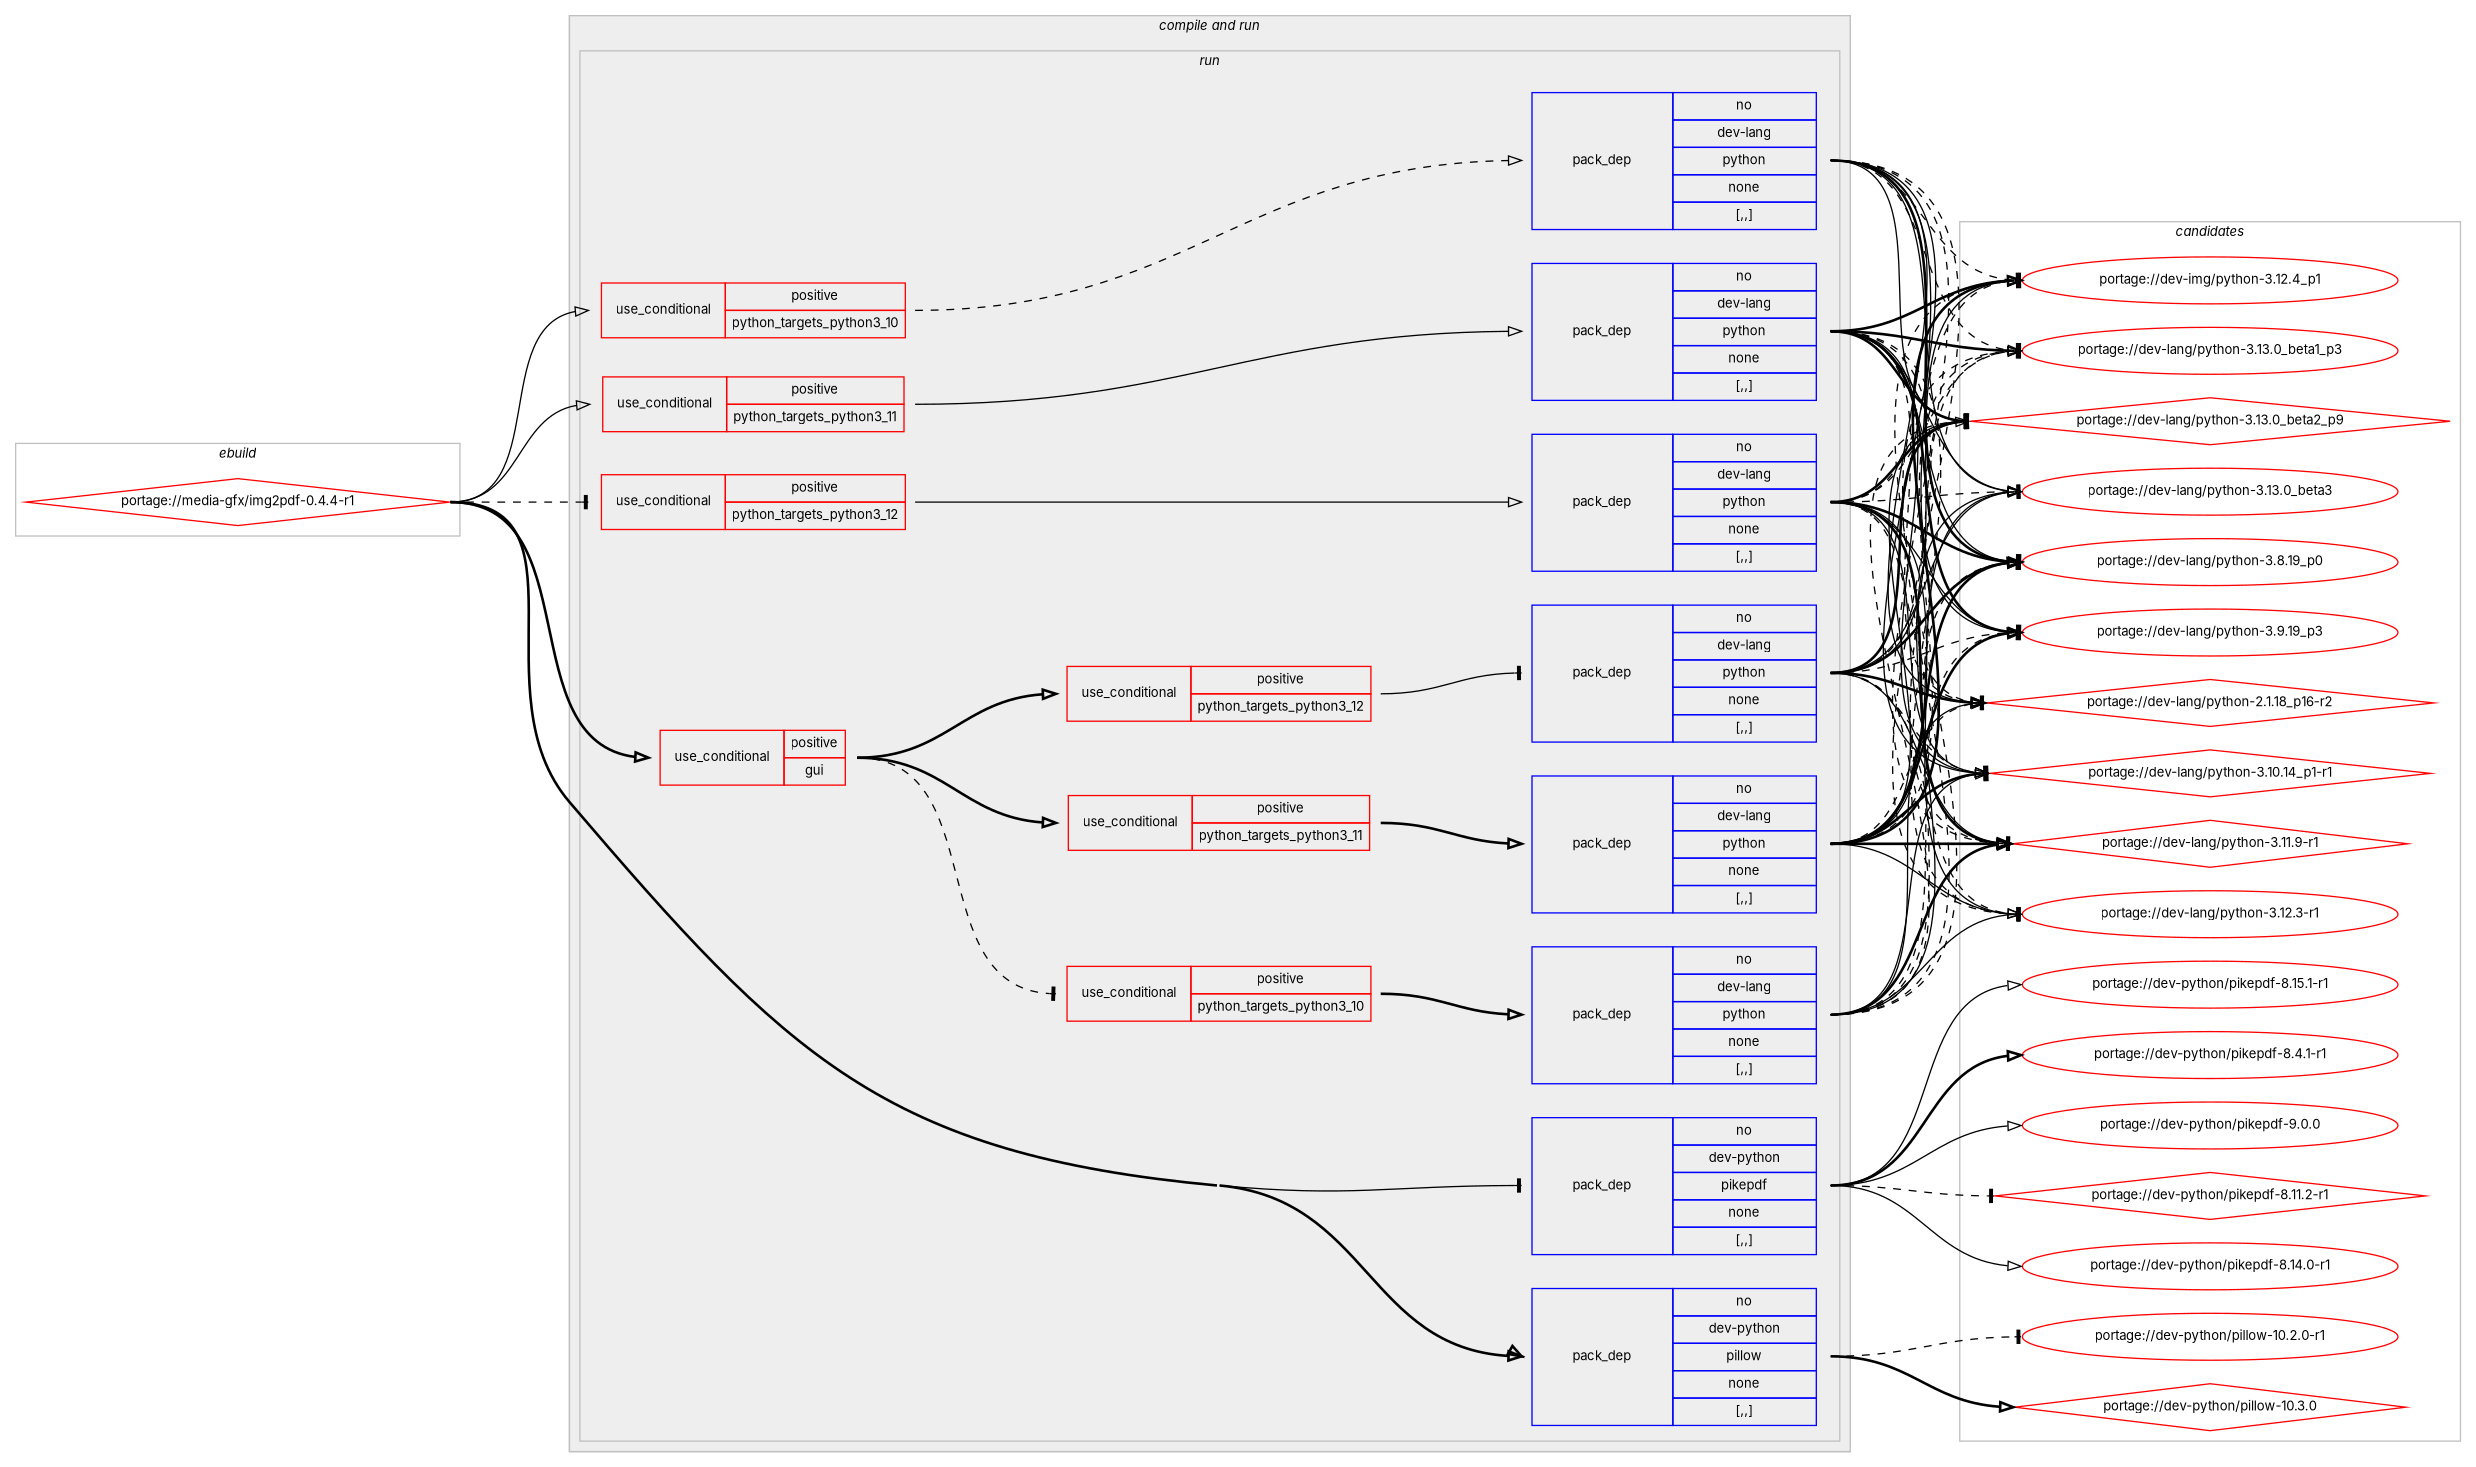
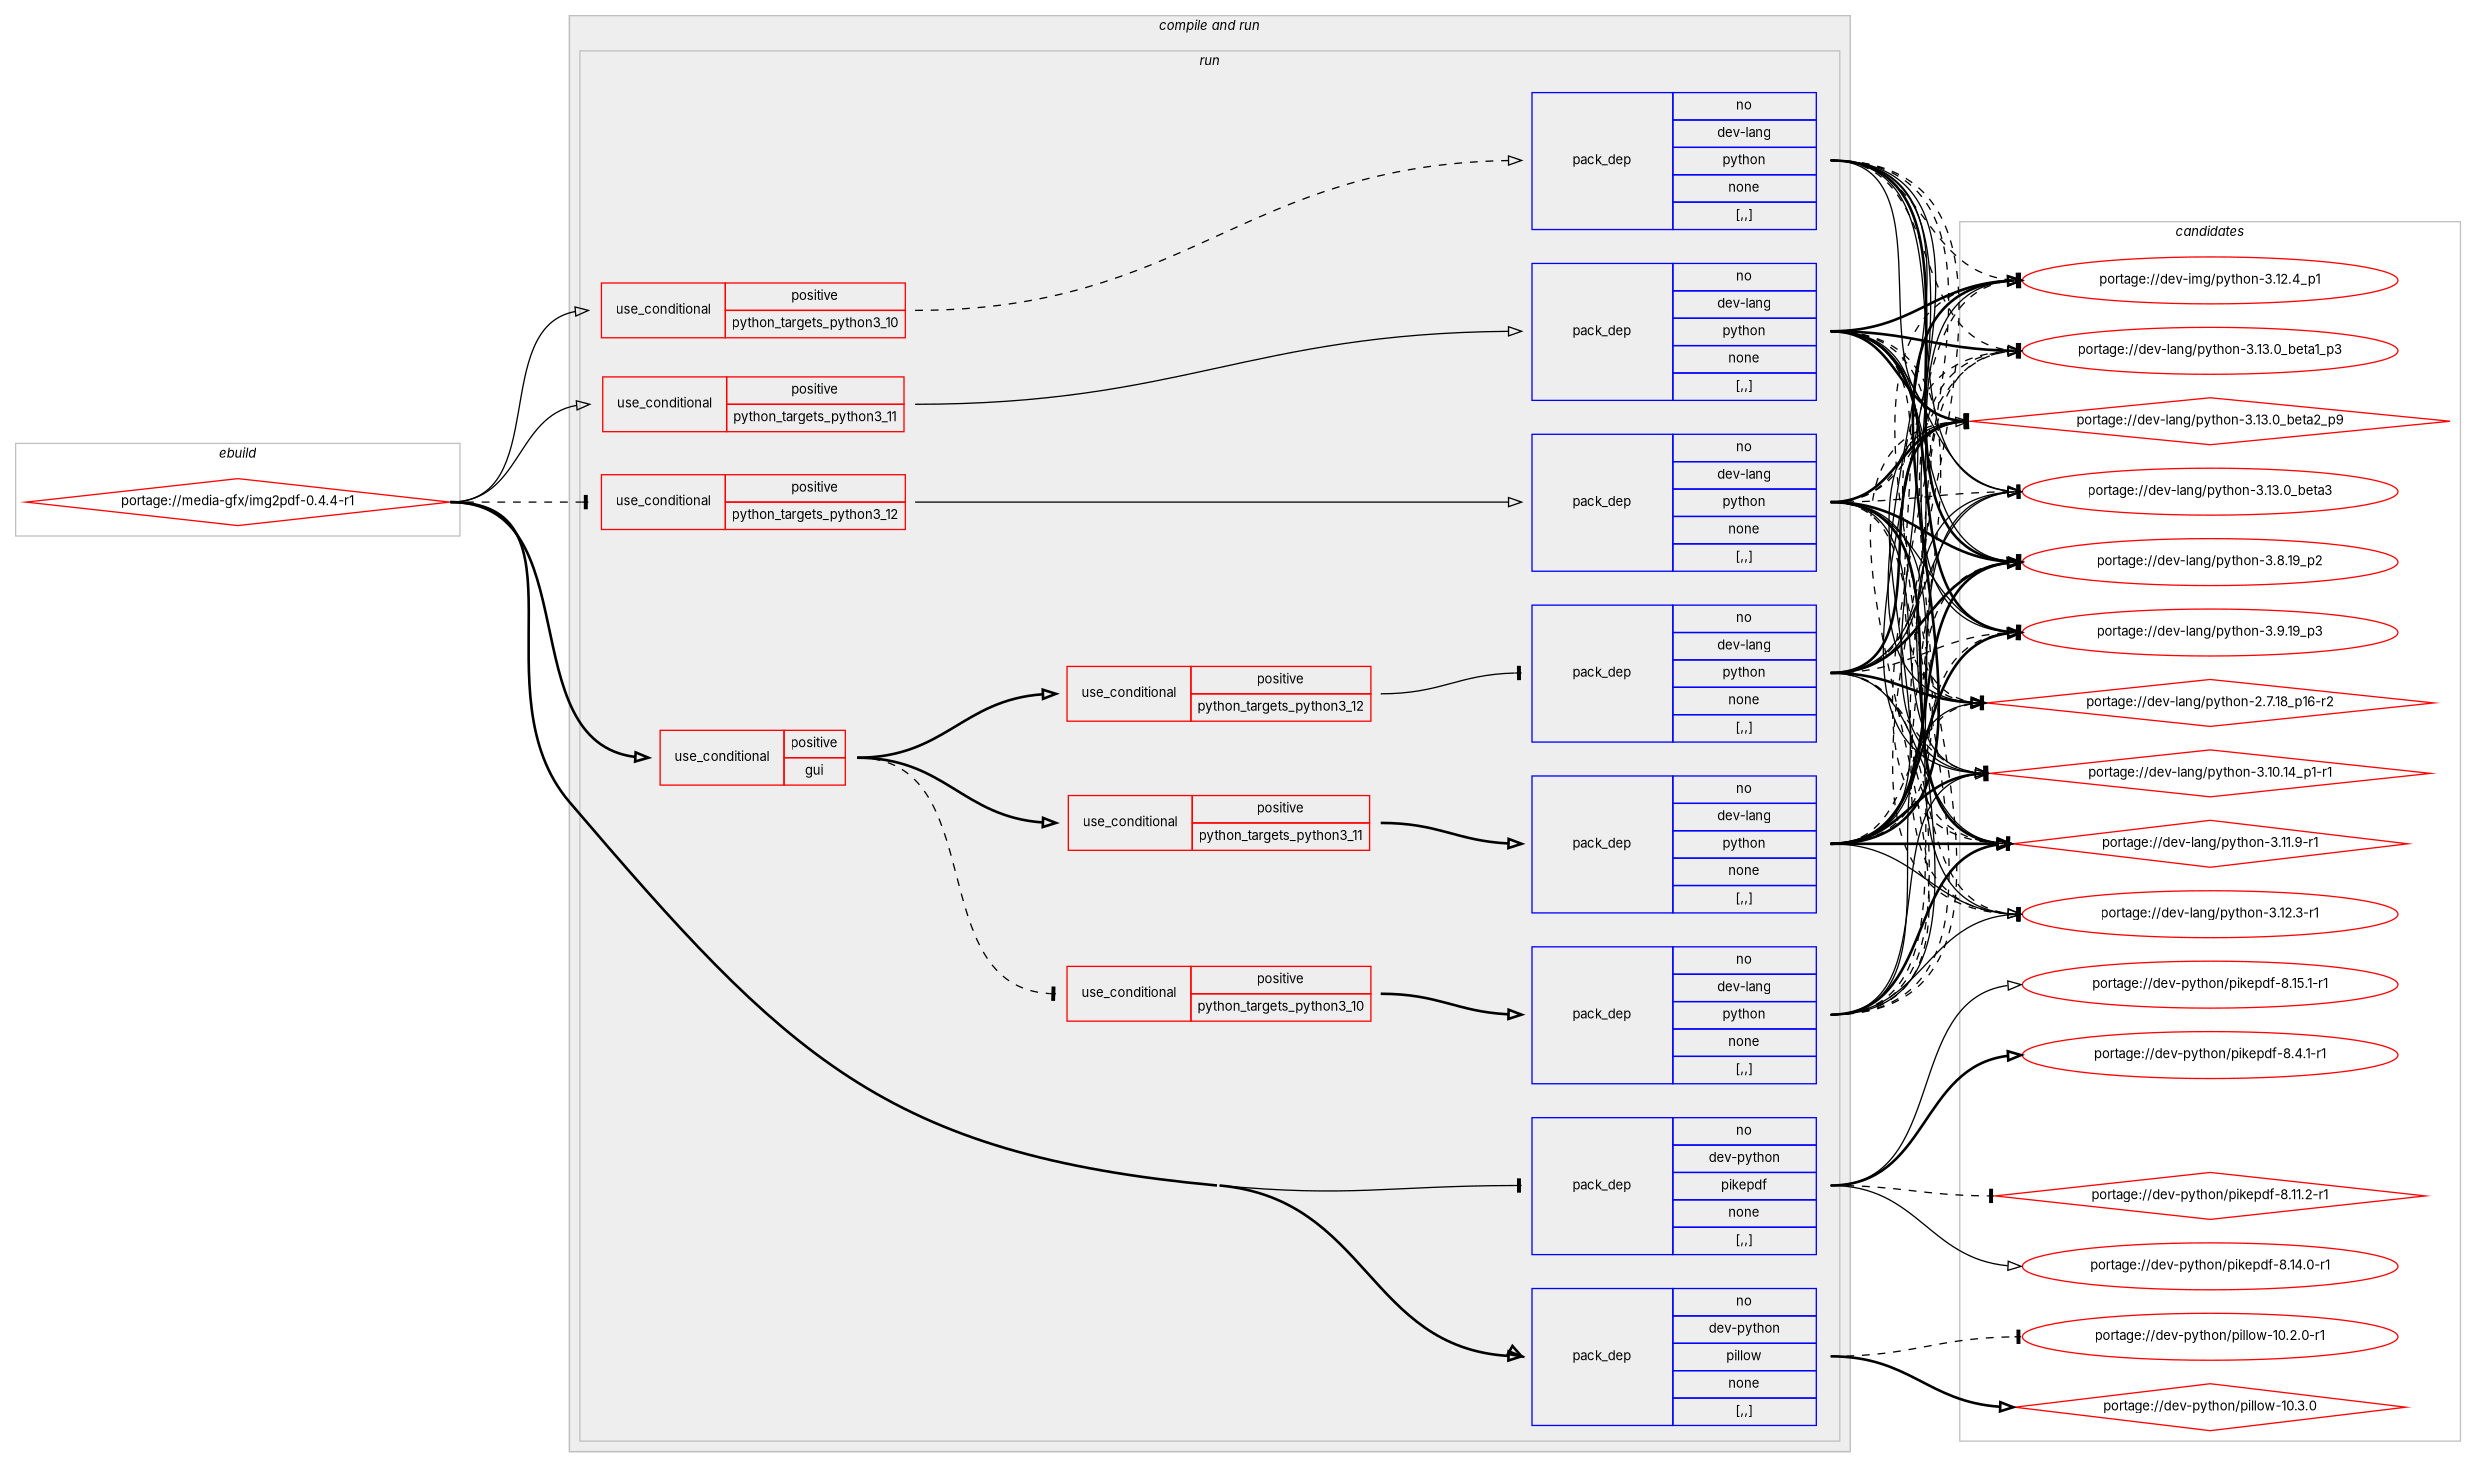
node "portage://dev-lang/python-3.8.19_p0": label "portage://dev-lang/python-3.8.19_p0" -> "portage://dev-lang/python-3.8.19_p2"
node "portage://dev-lang/python-2.1.18_p16-r2": label "portage://dev-lang/python-2.1.18_p16-r2" -> "portage://dev-lang/python-2.7.18_p16-r2"
node "portage://dev-python/pikepdf-9.0.0": removed
